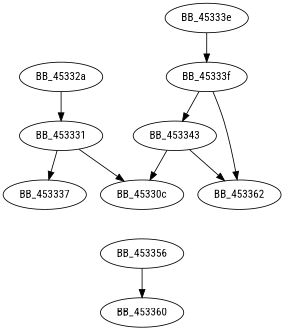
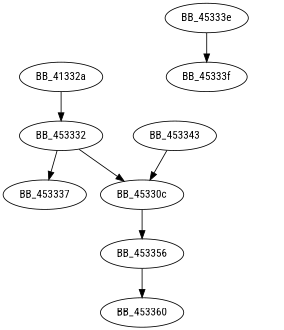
node "BB_45332a": label "BB_45332a" -> "BB_41332a"
edge "BB_45333f" -> "BB_453343": removed
node "BB_453331": label "BB_453331" -> "BB_453332"
node "BB_453362": removed
edge "BB_45330c" -> "BB_453356": added
